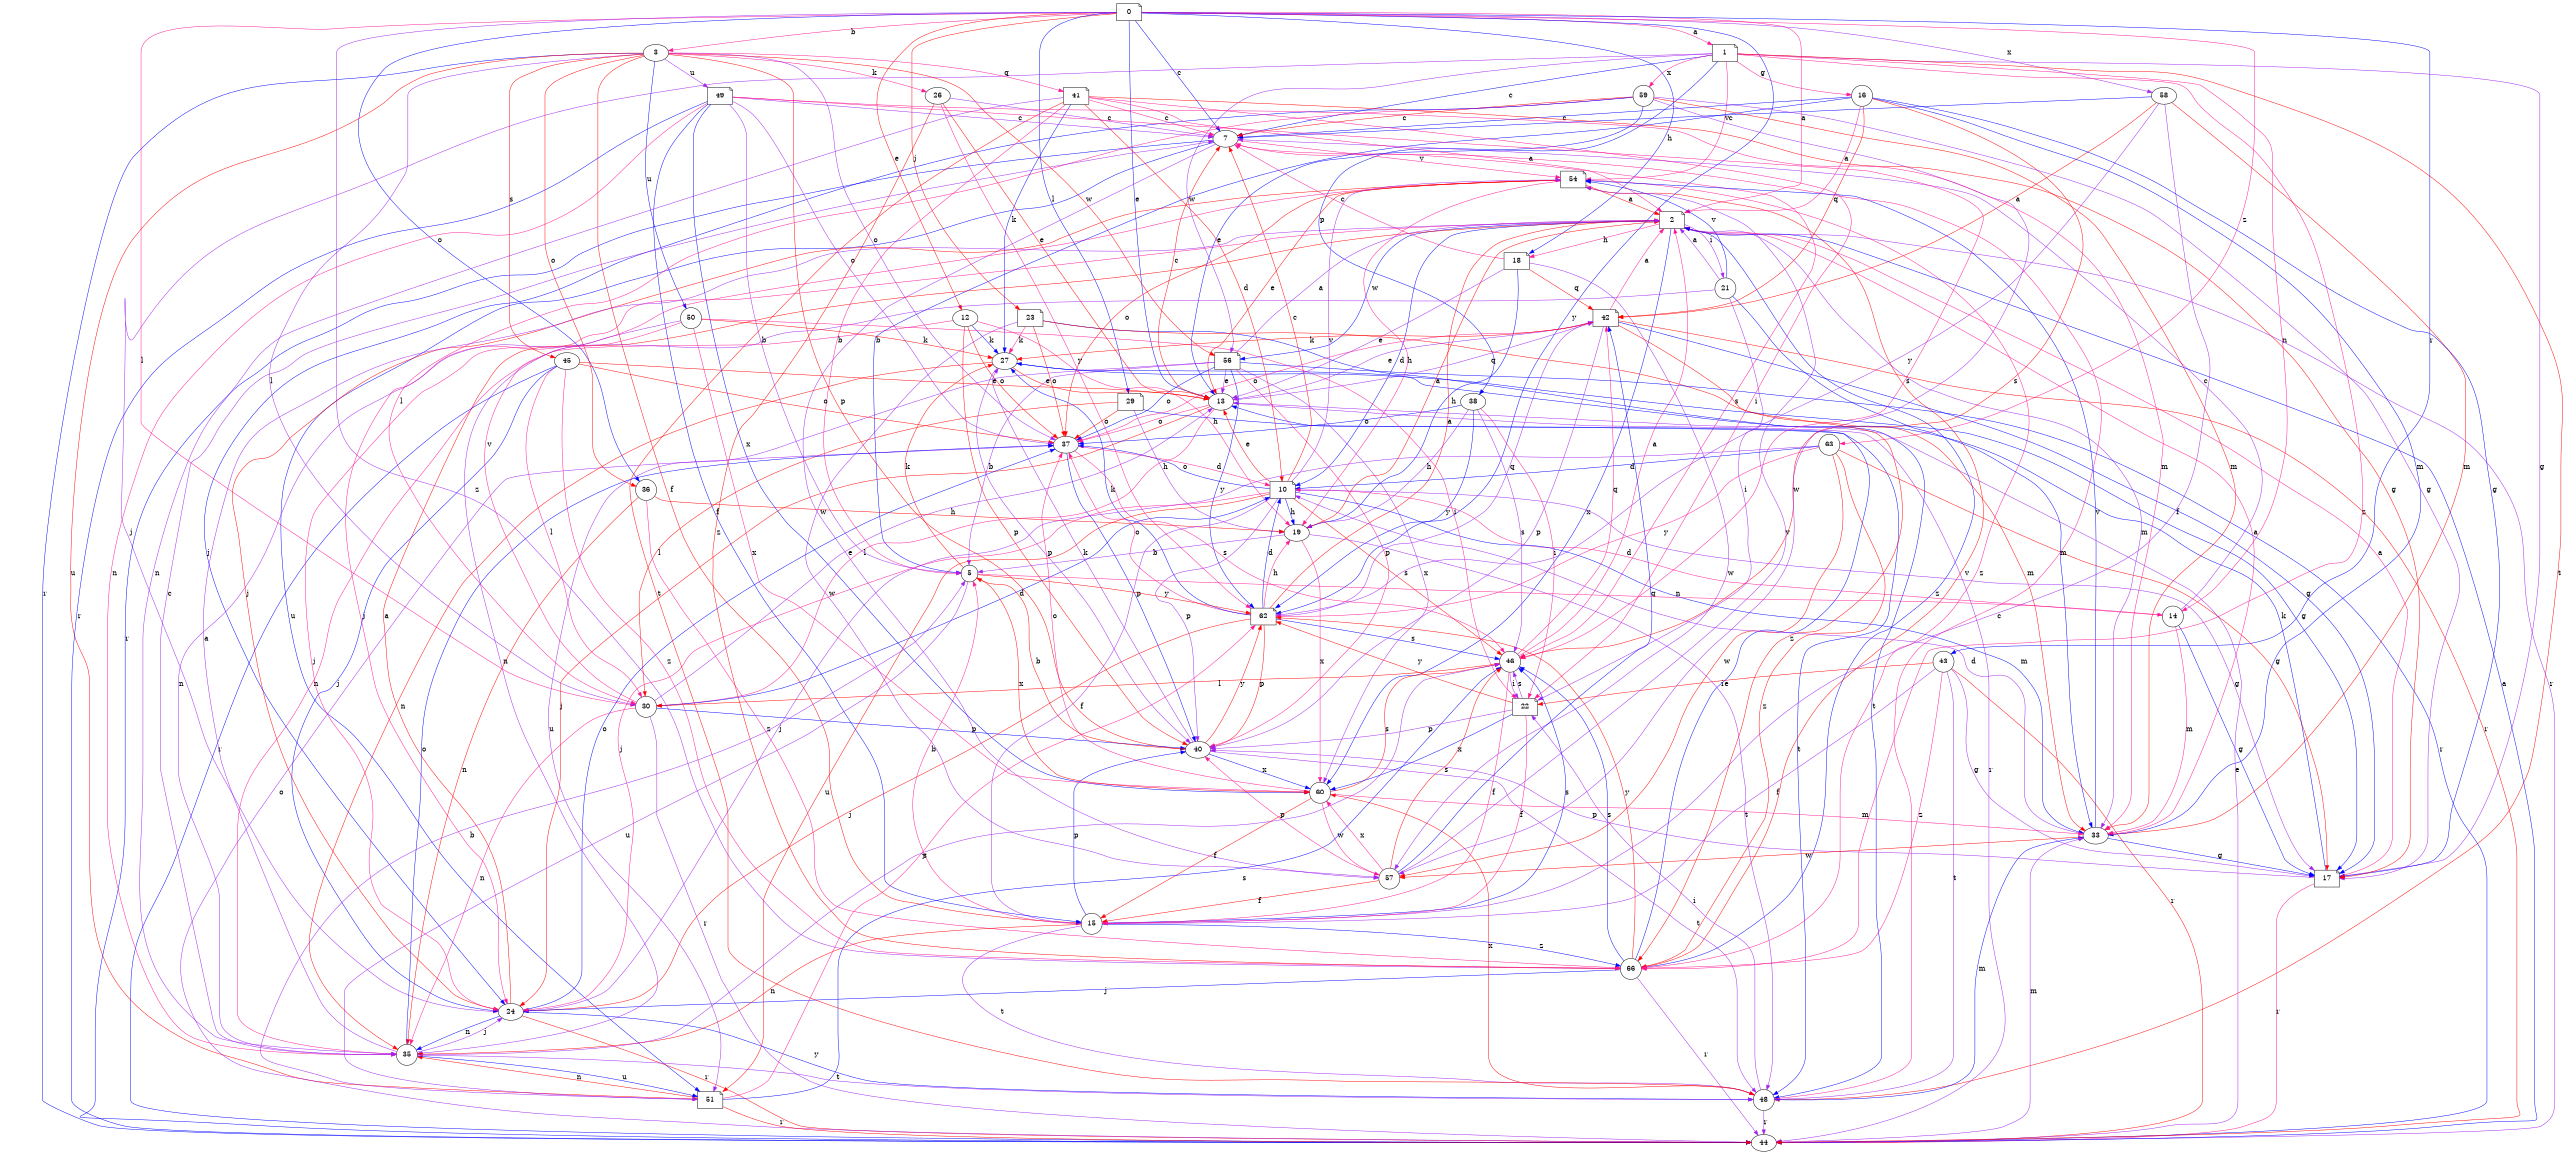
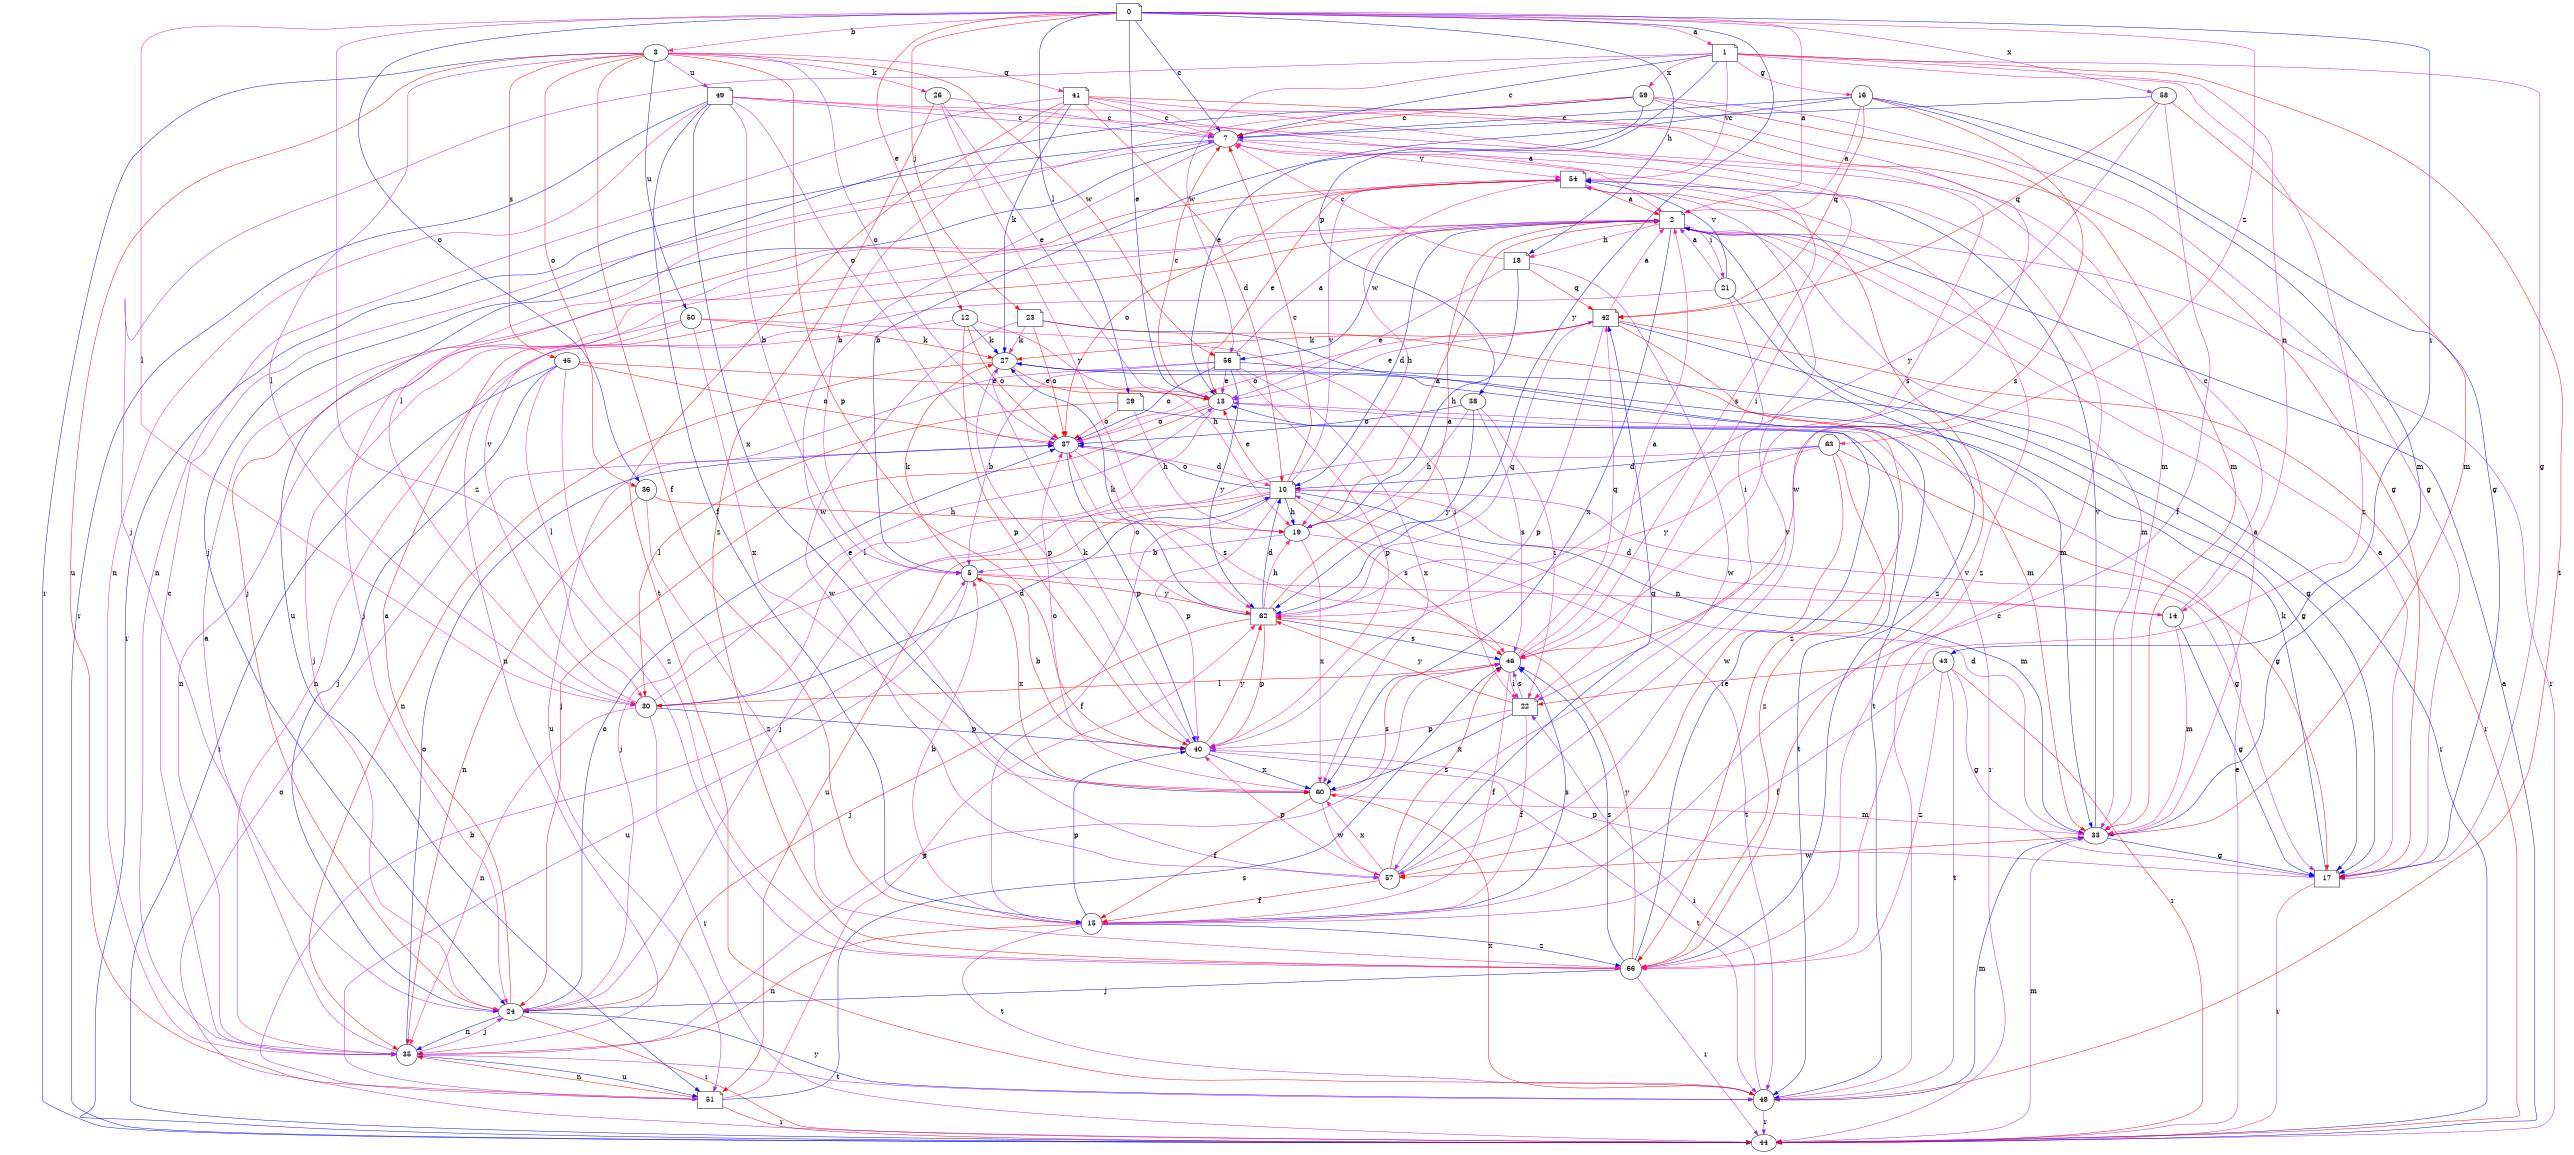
edge "58" -> "42": label "a" -> "q"
edge "26" -> "13": color red -> purple
edge "13" -> "42": removed, label "q"
